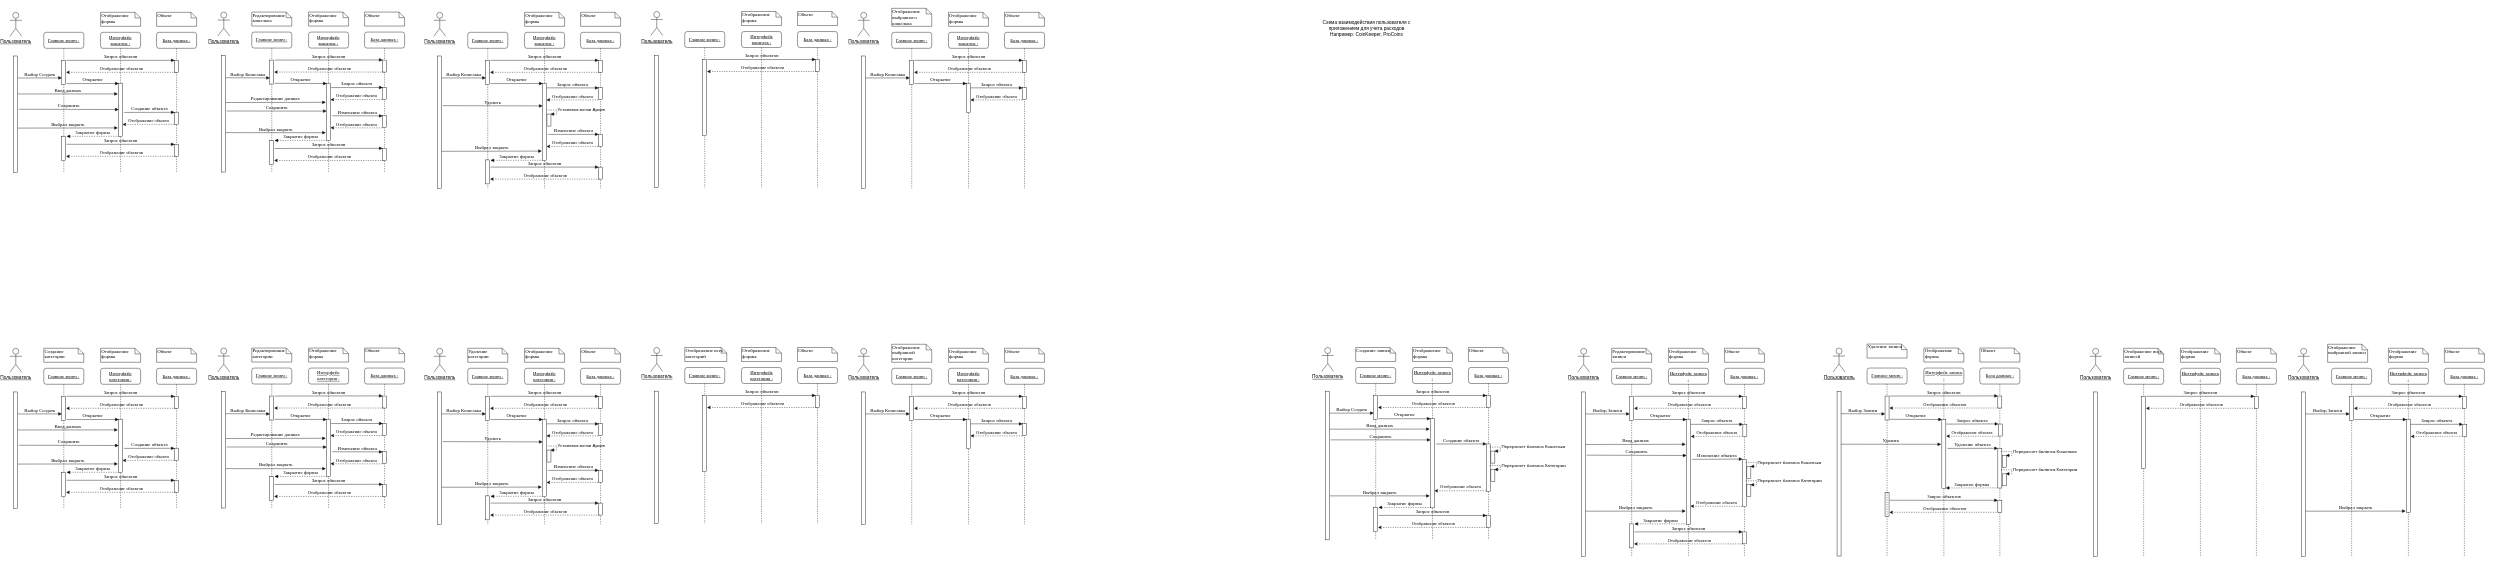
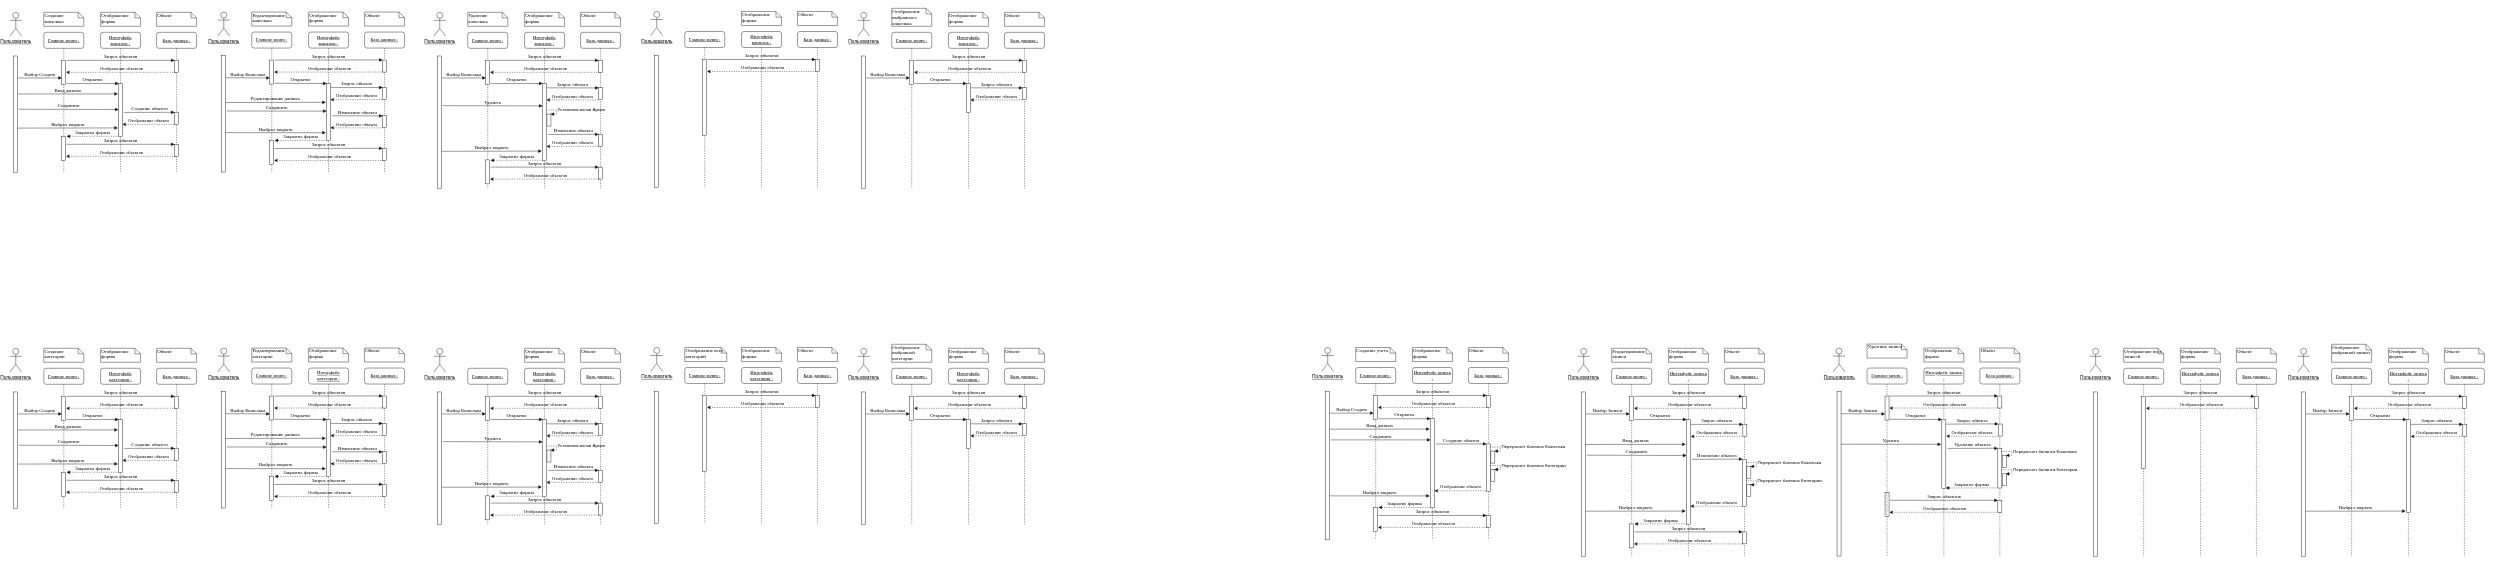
node "Создание кошелька": added
node "Удаление кошелька": added
node "Схема взаимодействия пользователя с приложением для учета расходов Например: CoinKeeper, ProCoins": removed
node "Создание записи": label "Создание записи" -> "Создание учета"
node "Отображение выбранной записи": moved (2348, 353) -> (2352, 353)
node "Удаление категории": removed
